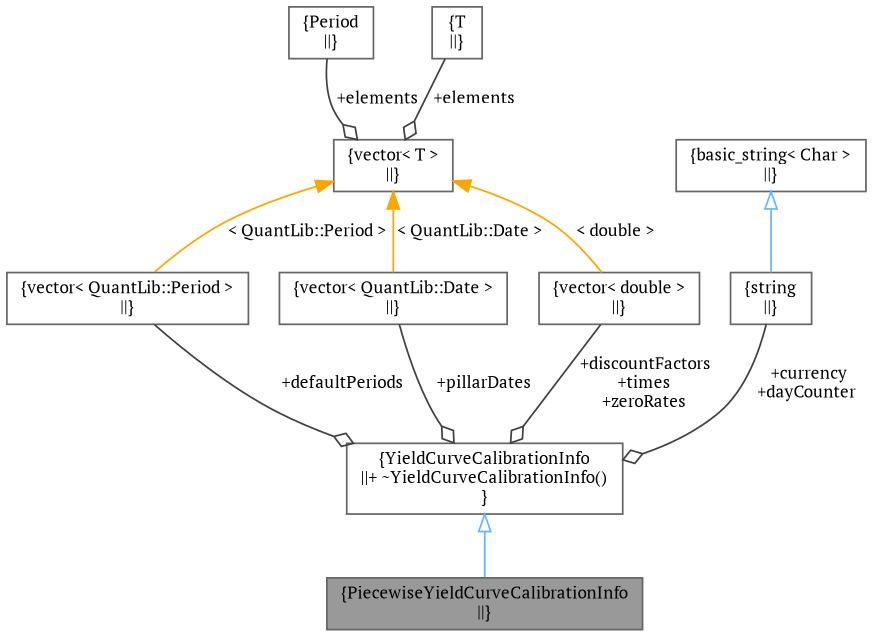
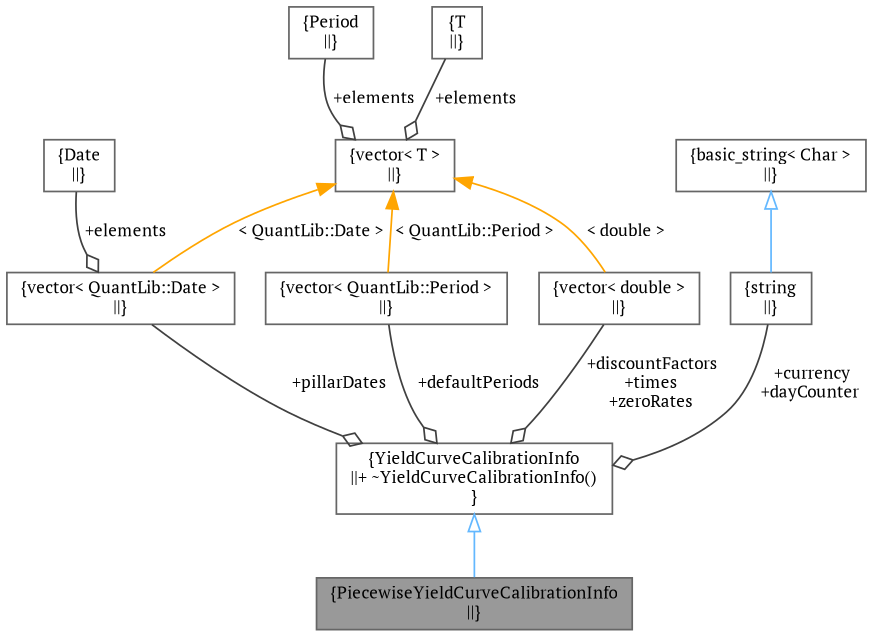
node "{Date ||}": added
